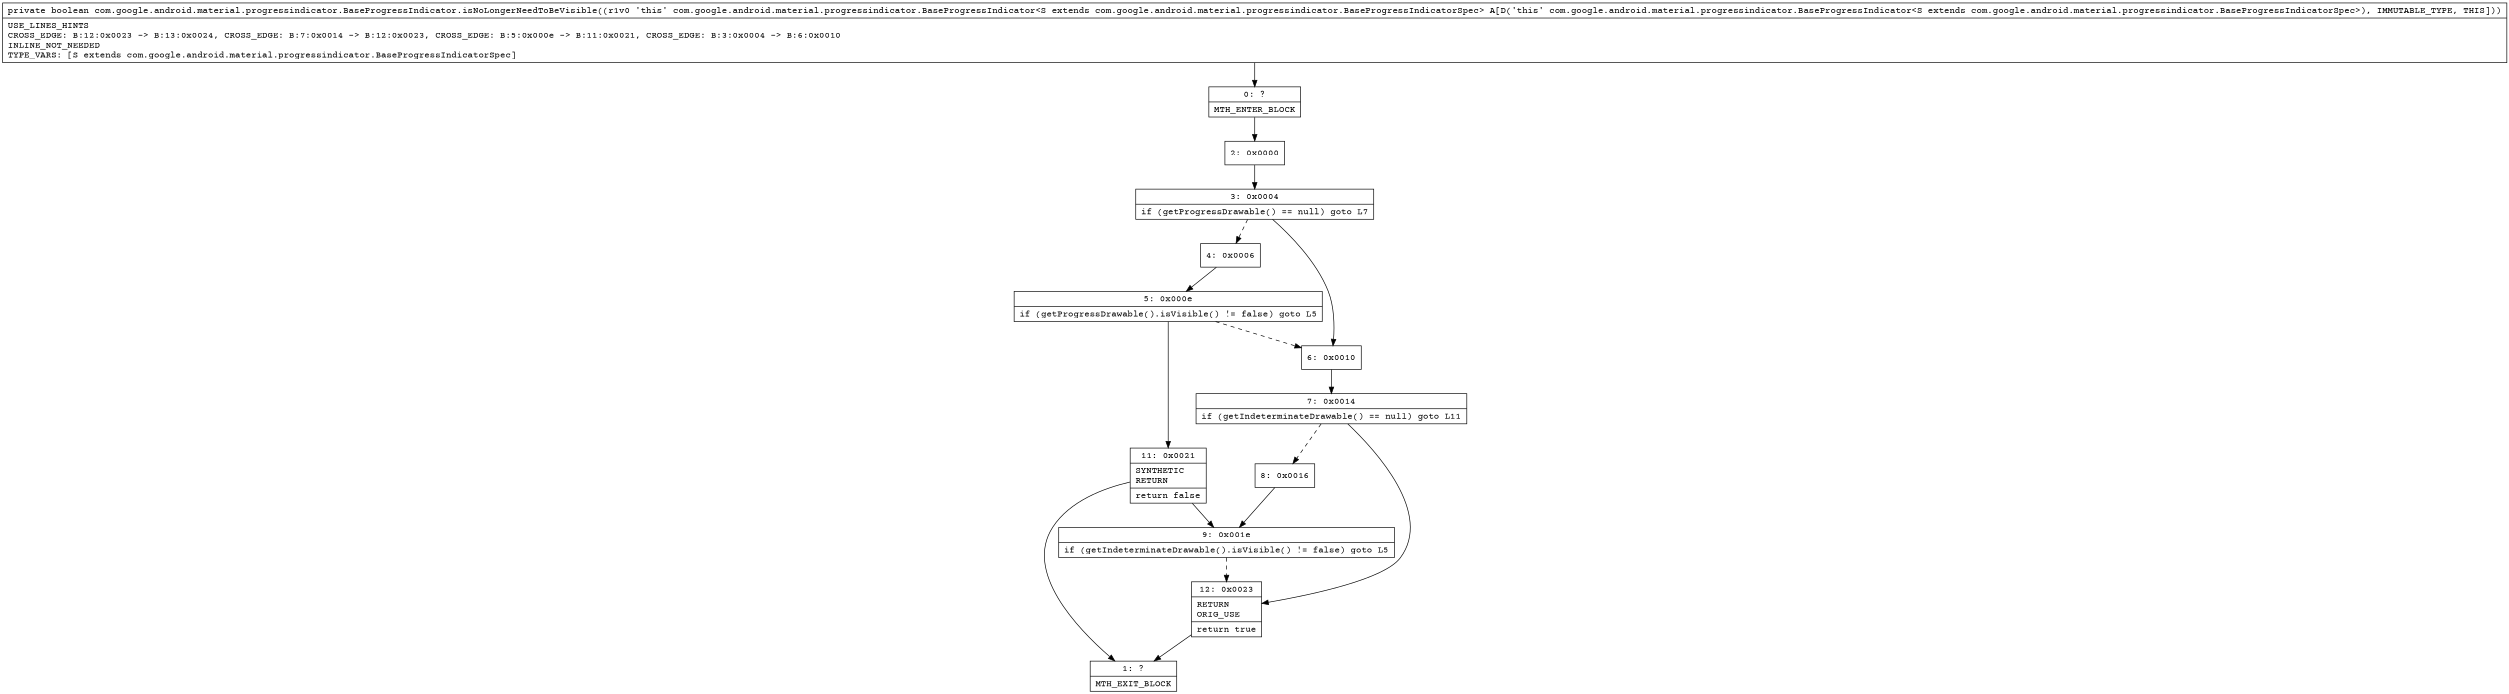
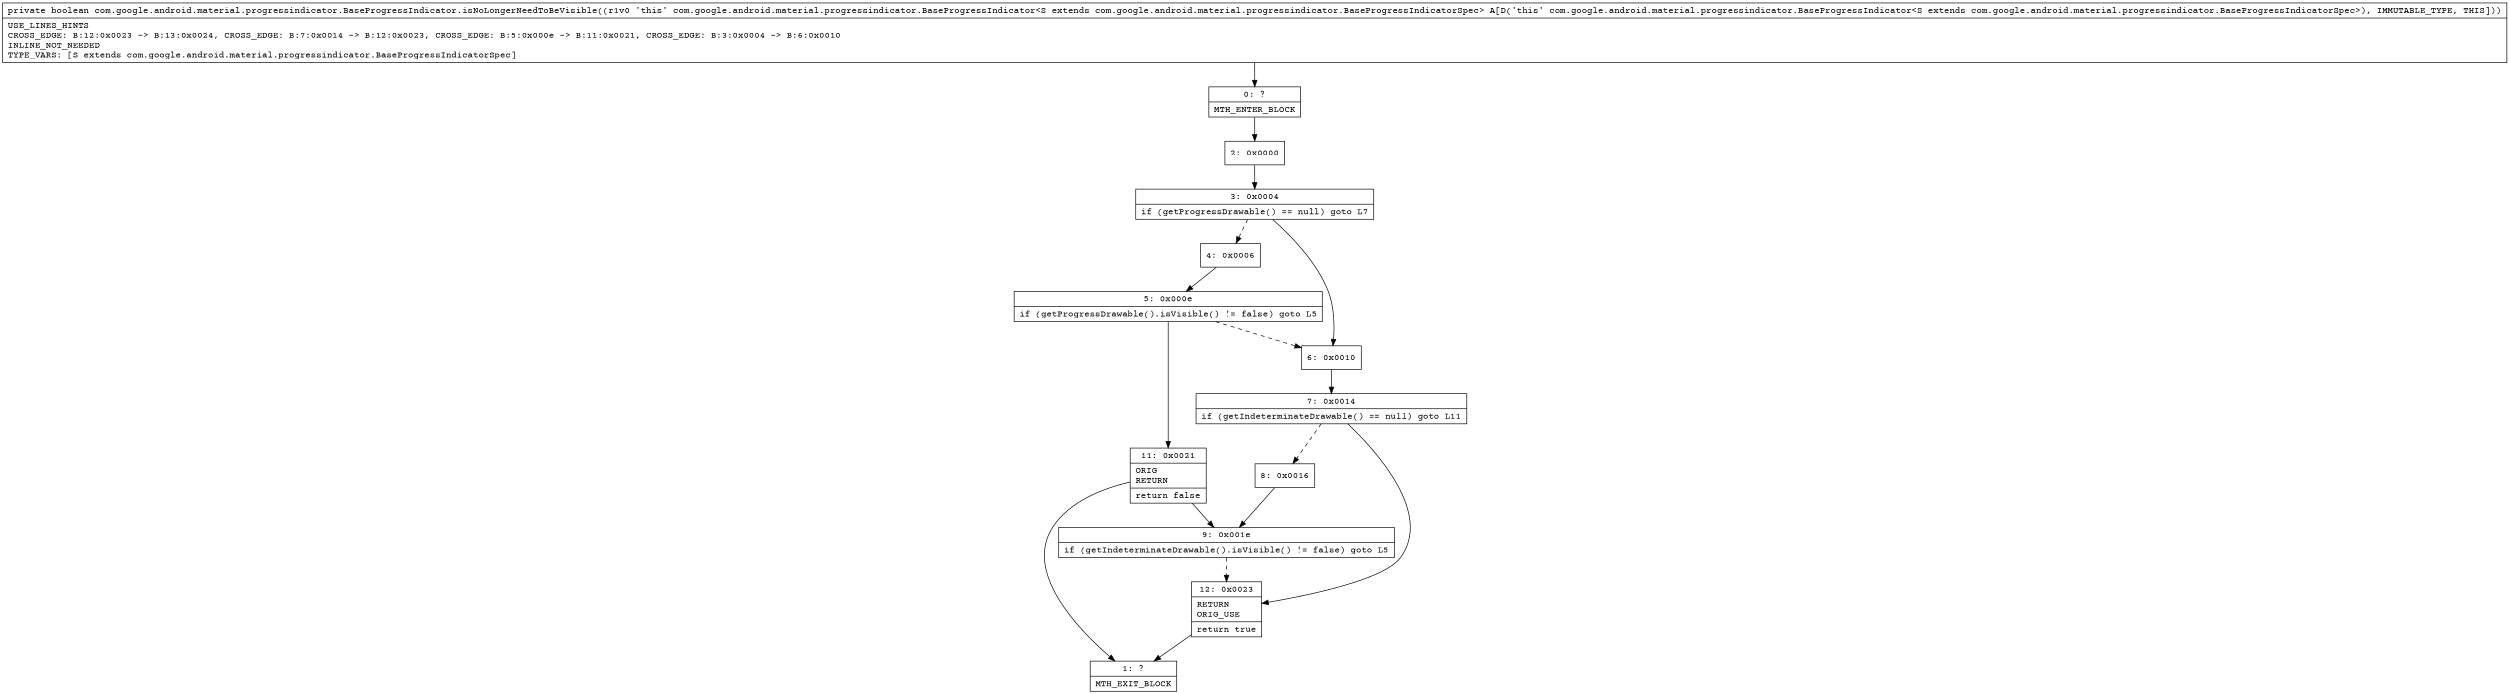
node "11: 0x0021": text "SYNTHETIC" -> "ORIG"
